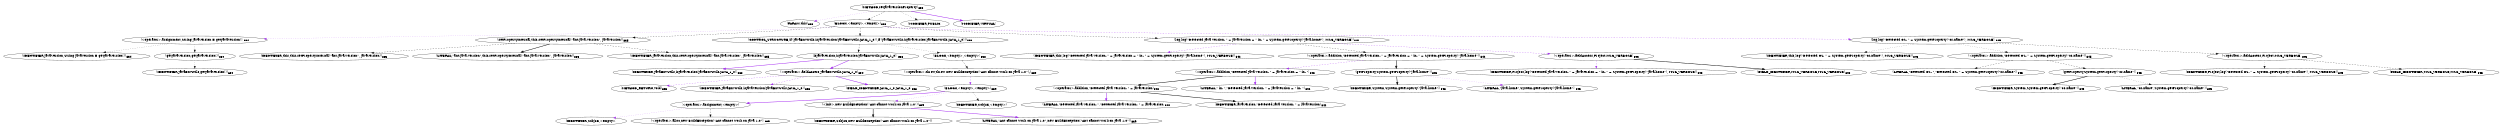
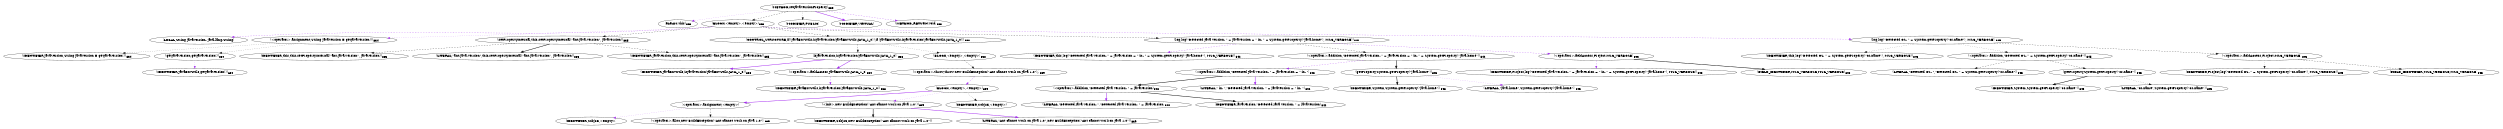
node "(LOCAL,String javaVersion: java.lang.String)": added
edge "(getJavaVersion,getJavaVersion())" -> "(IDENTIFIER,JavaEnvUtils,getJavaVersion())": color black -> purple
edge "(<operator>.fieldAccess,JavaEnvUtils.JAVA_1_0)" -> "(METHOD_RETURN,void)": now "(METHOD,setJavaVersionProperty)" -> "(METHOD_RETURN,void)"
node "(FIELD_IDENTIFIER,JAVA_1_0,JAVA_1_0)": removed
